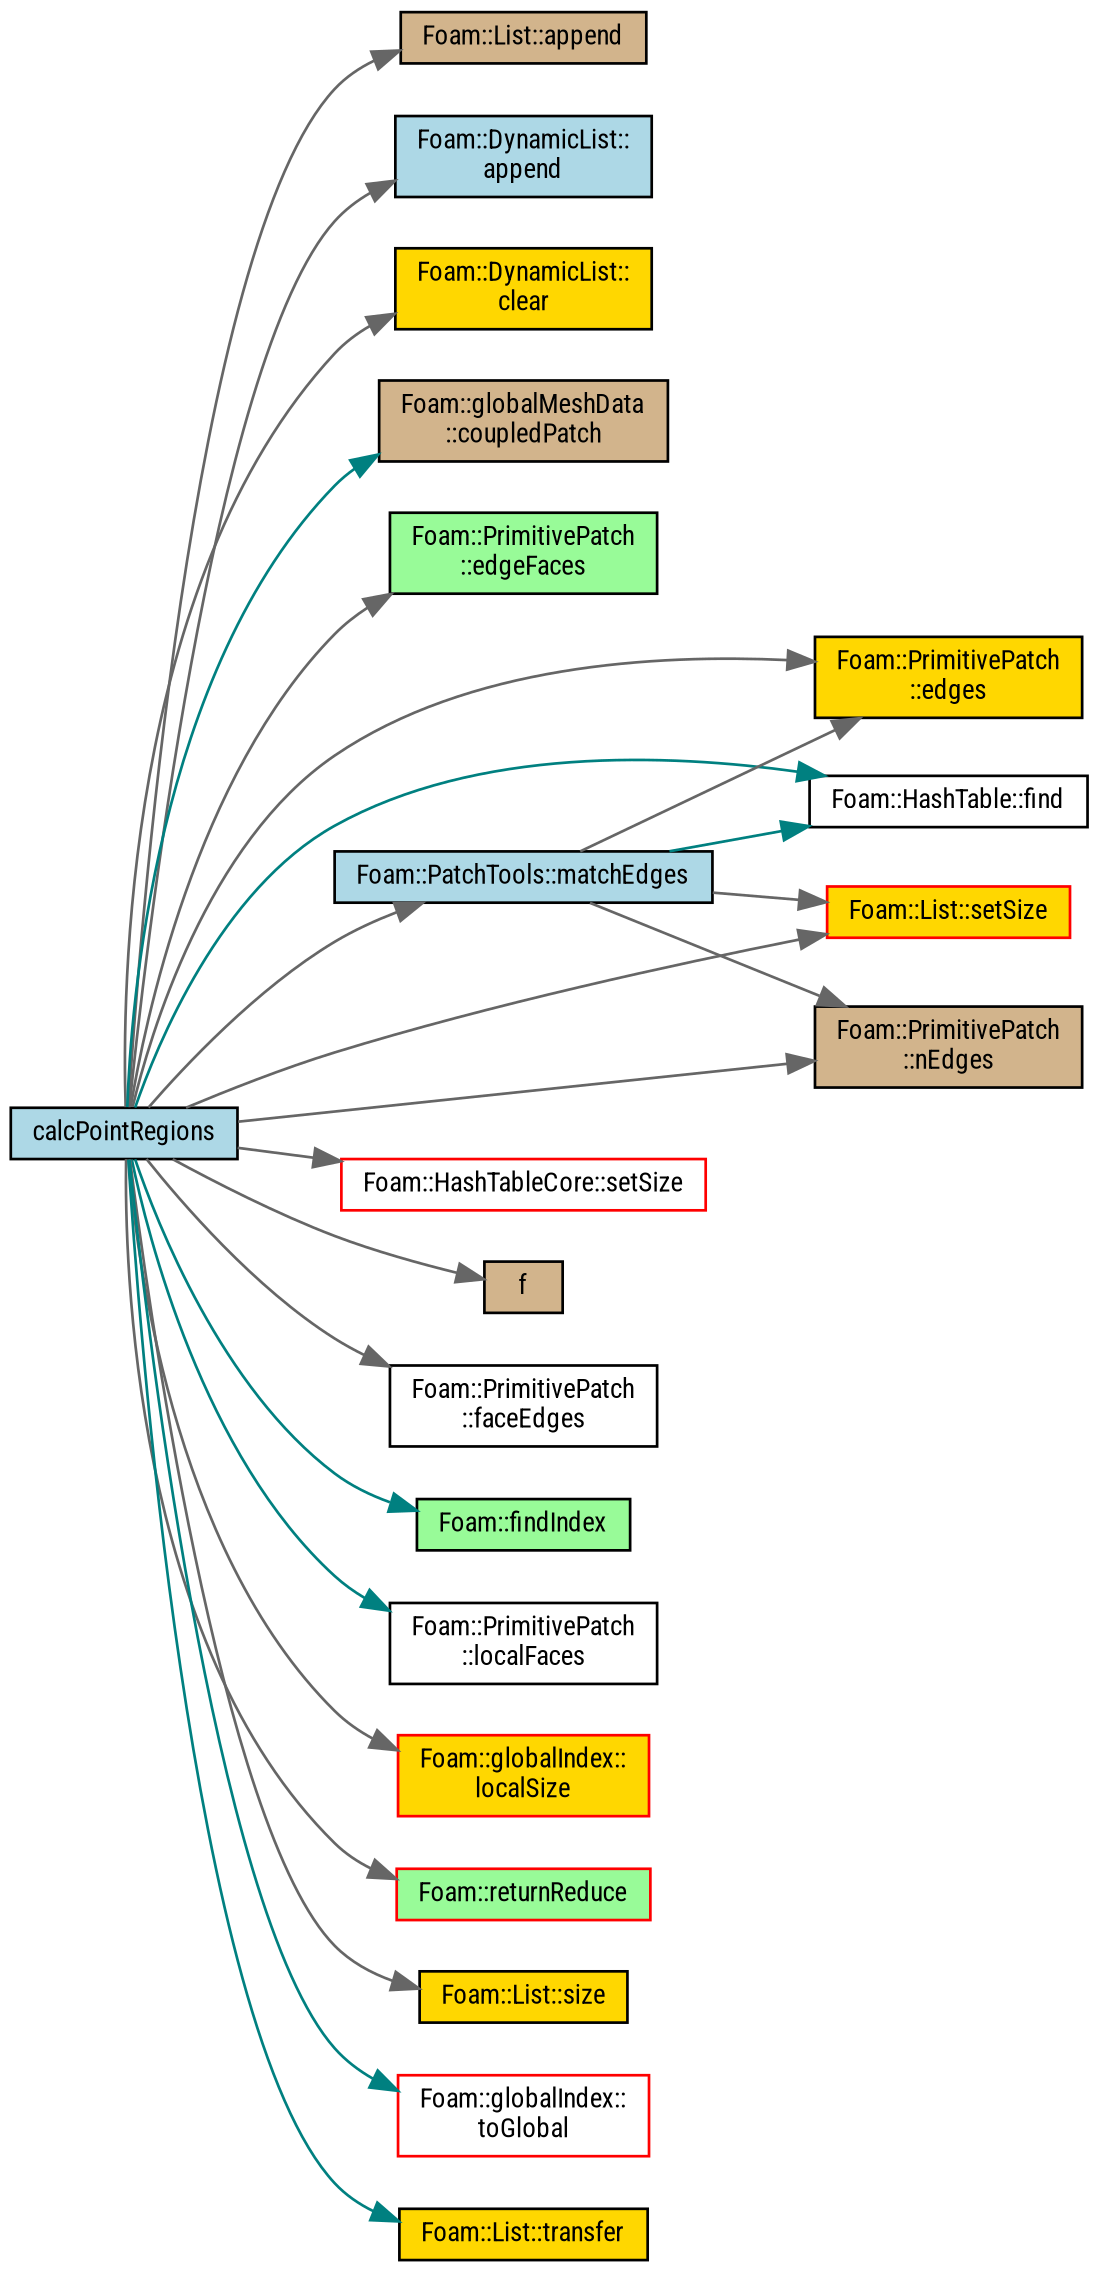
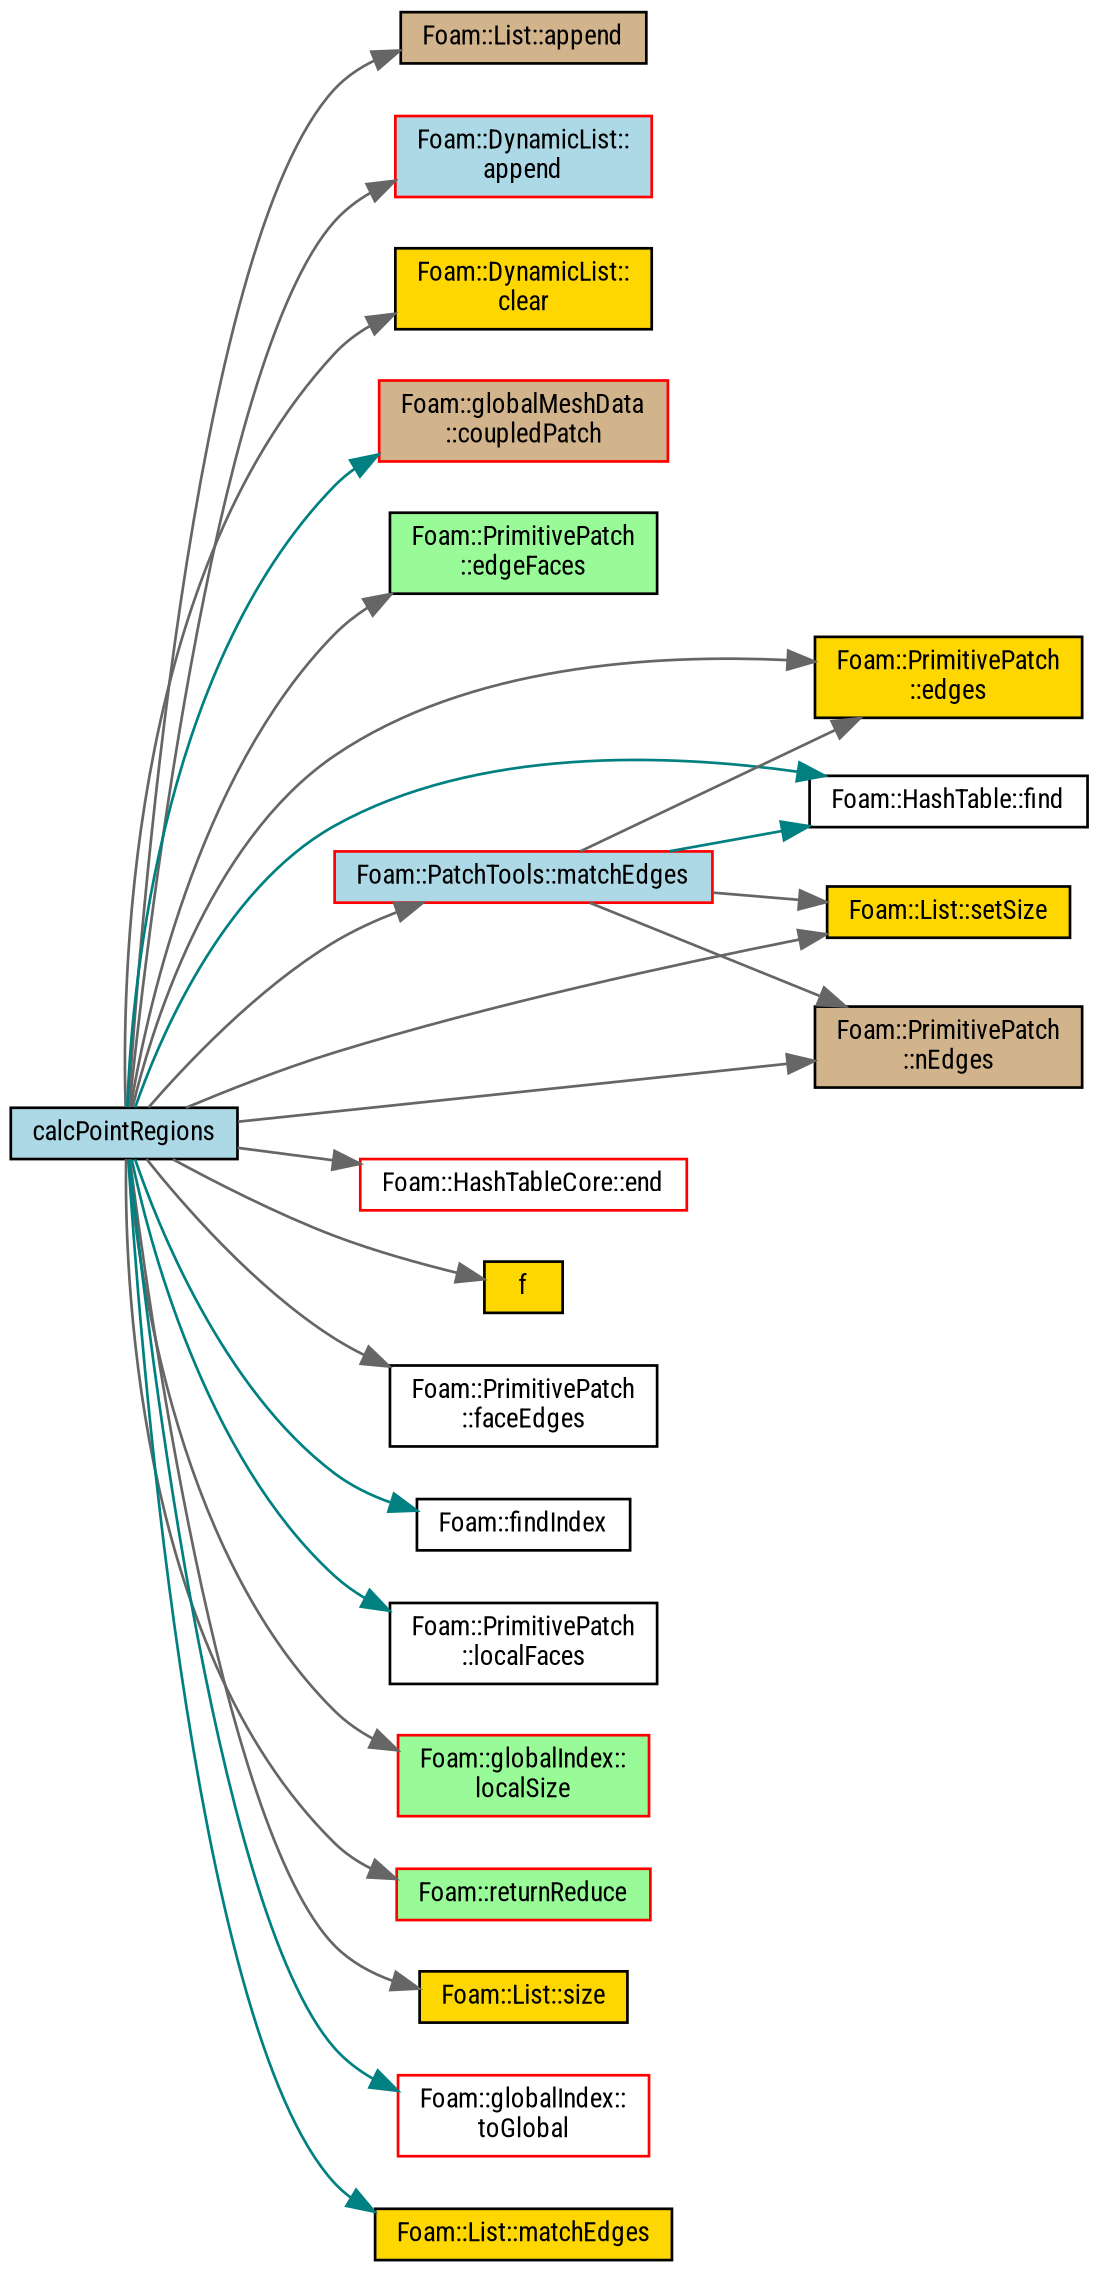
node "Foam::DynamicList:: append": color black -> red
node "Foam::globalMeshData ::coupledPatch": color black -> red
node "Foam::PatchTools::matchEdges": color black -> red
node "Foam::List::setSize": color red -> black
node "Foam::HashTableCore::setSize": label "Foam::HashTableCore::setSize" -> "Foam::HashTableCore::end"
node "f": fillcolor tan -> gold
node "Foam::findIndex": fillcolor palegreen -> white
node "Foam::globalIndex:: localSize": fillcolor gold -> palegreen
node "Foam::List::transfer": label "Foam::List::transfer" -> "Foam::List::matchEdges"
